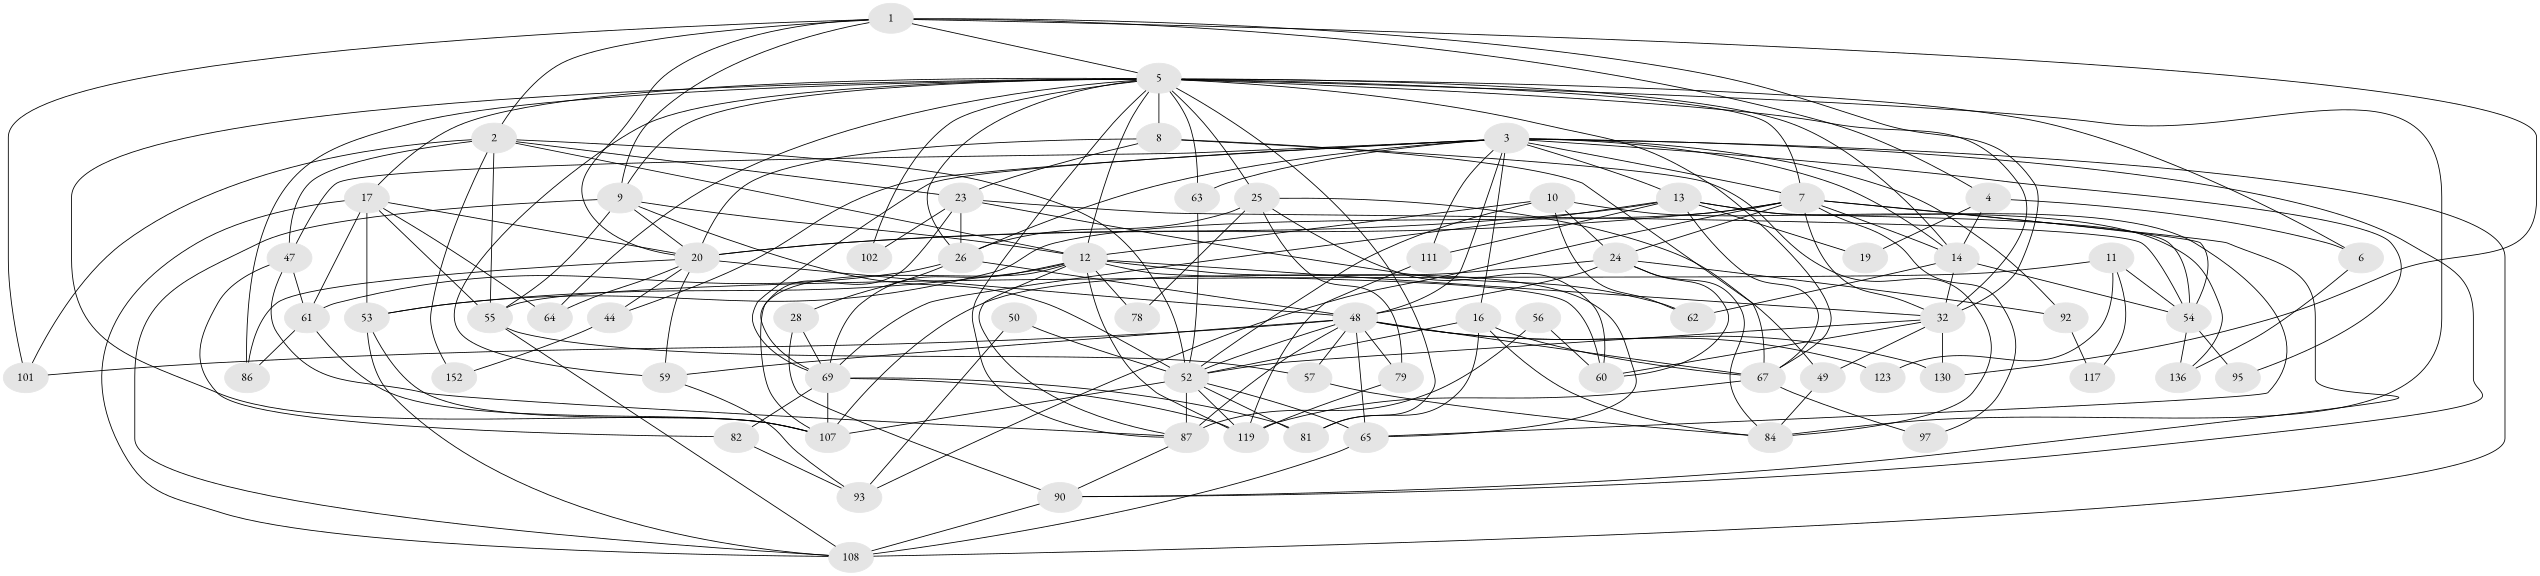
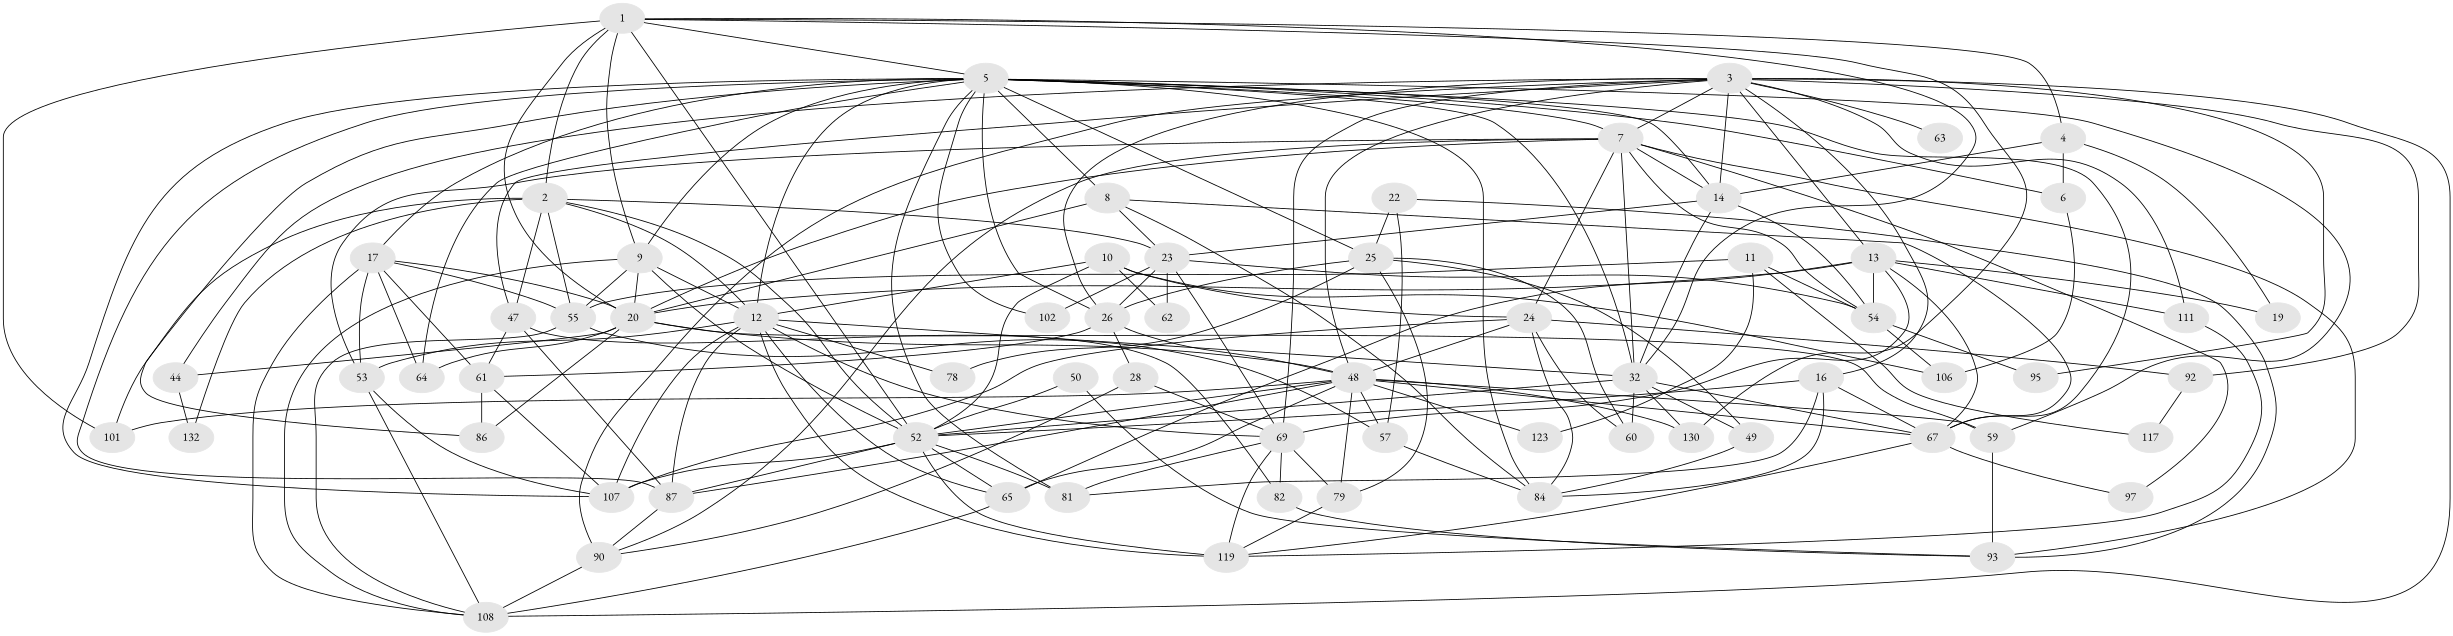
edge "5" -- "63": removed
node "22": added
edge "12" -- "60": removed
edge "63" -- "52": now "1" -- "52"
edge "14" -- "62": now "14" -- "23"
node "56": removed
node "152": label "152" -> "132"
node "136": label "136" -> "106"
edge "69" -- "107": now "69" -- "79"
edge "32" -- "67": added
